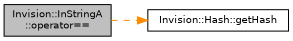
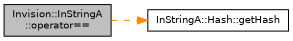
node "Invision::Hash::getHash": label "Invision::Hash::getHash" -> "InStringA::Hash::getHash"
